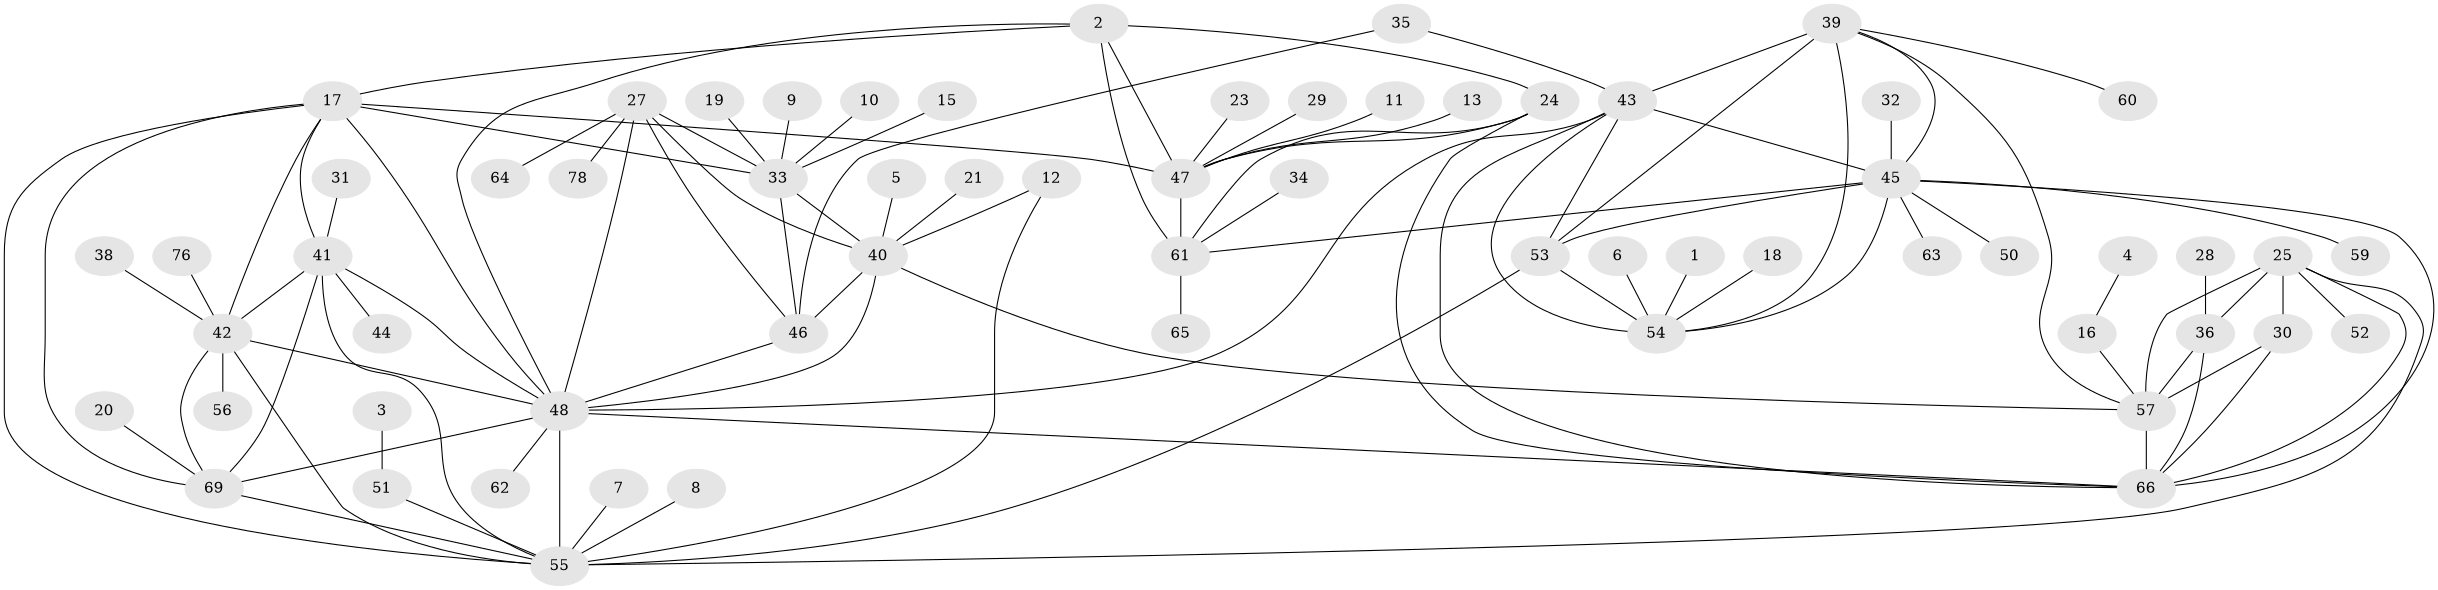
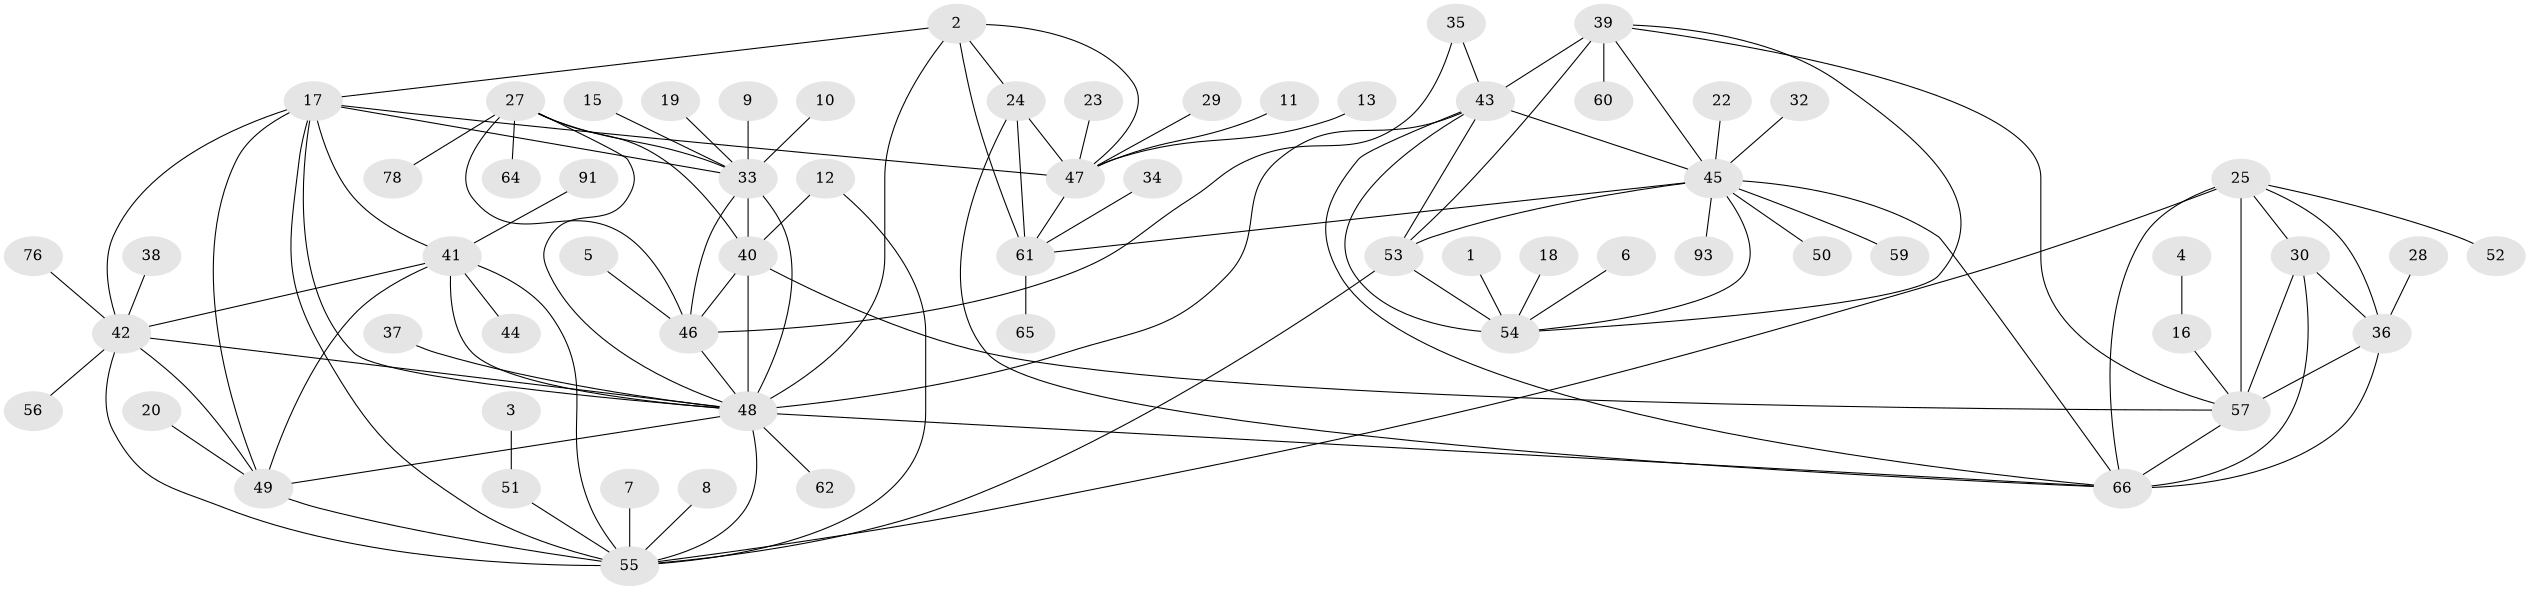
node "22": added
node "31": label "31" -> "91"
node "21": removed
edge "5" -- "40": now "5" -- "46"
node "63": label "63" -> "93"
edge "33" -- "48": added
edge "30" -- "36": added
node "37": added
node "69": label "69" -> "49"
